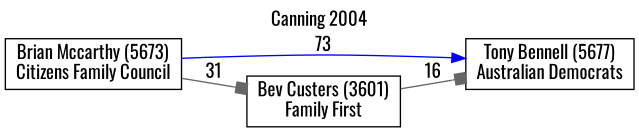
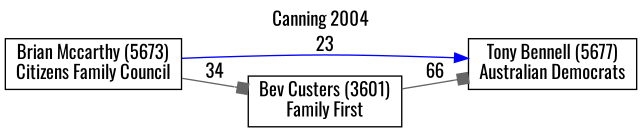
edge "Brian Mccarthy (5673) Citizens Family Council" -> "Tony Bennell (5677) Australian Democrats": label "73" -> "23"
edge "Brian Mccarthy (5673) Citizens Family Council" -> "Bev Custers (3601) Family First": label "31" -> "34"
edge "Bev Custers (3601) Family First" -> "Tony Bennell (5677) Australian Democrats": label "16" -> "66"
